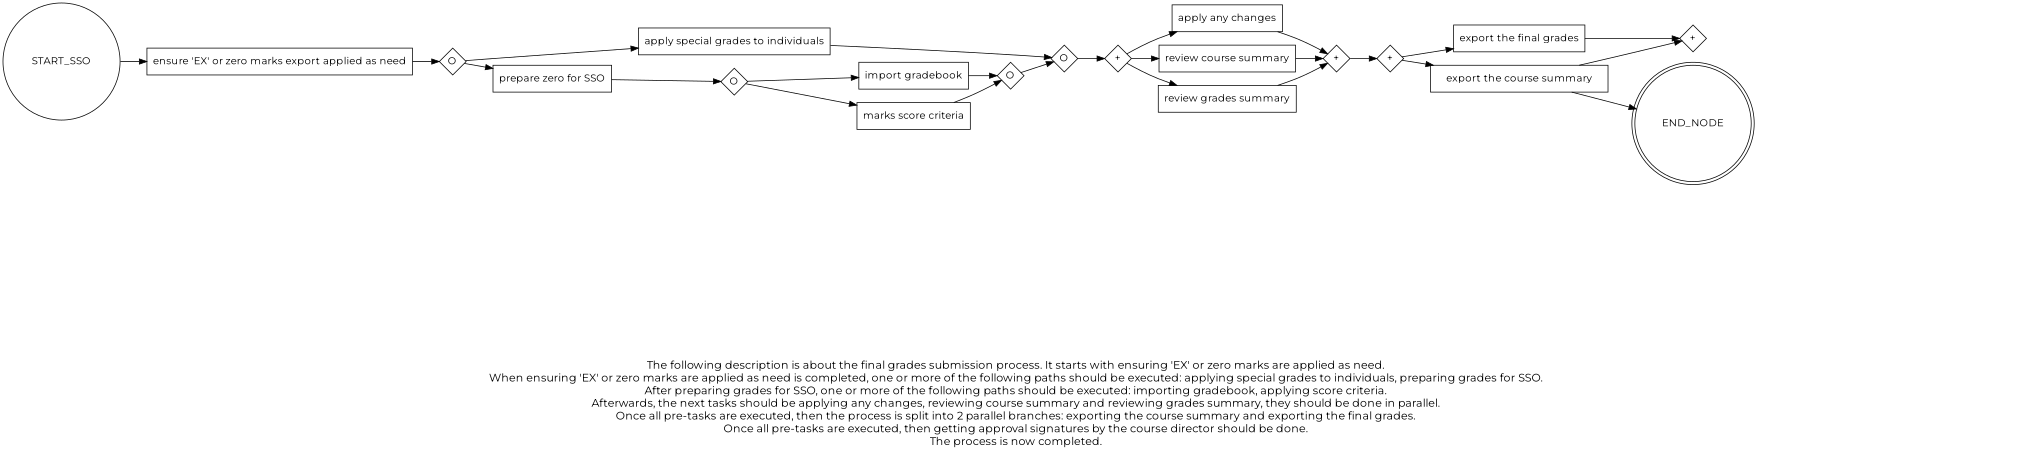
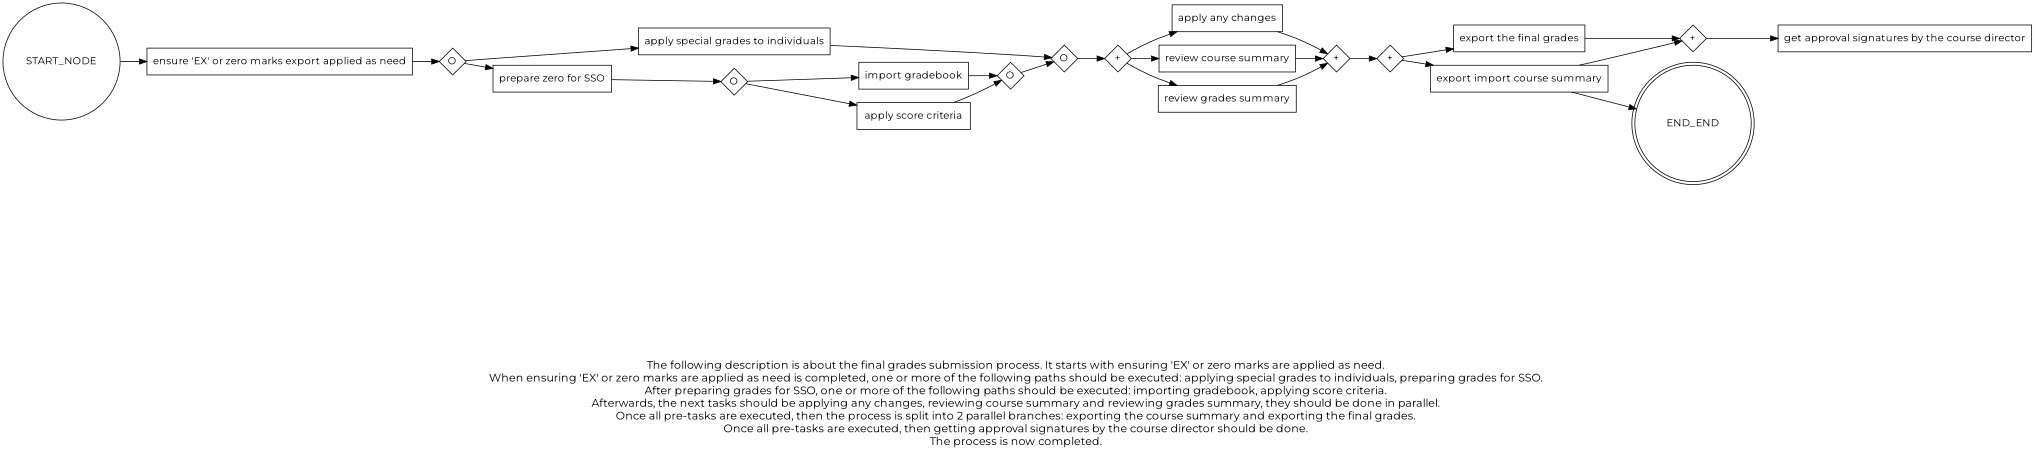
node "get approval signatures by the course director": added
node "START_SSO": label "START_SSO" -> "START_NODE"
node "export the course summary": label "export the course summary" -> "export import course summary"
node "marks score criteria": label "marks score criteria" -> "apply score criteria"
node "END_NODE": label "END_NODE" -> "END_END"
